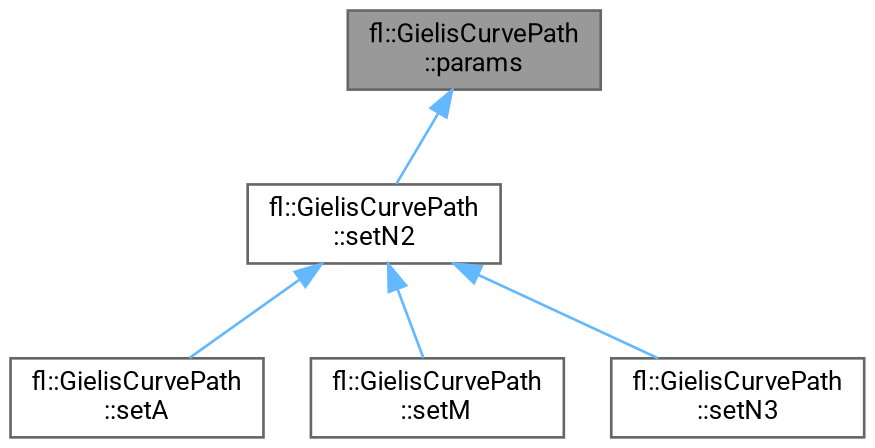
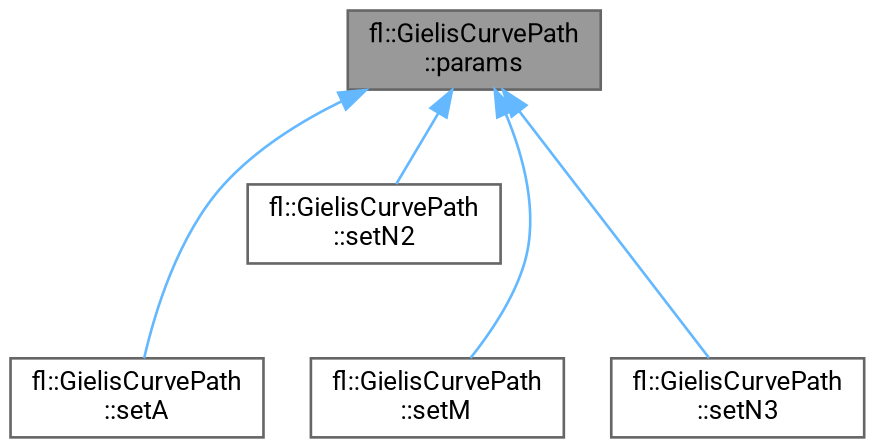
edge "fl::GielisCurvePath ::setN3" -> "fl::GielisCurvePath ::setN2": now "fl::GielisCurvePath ::setN3" -> "fl::GielisCurvePath ::params"
edge "fl::GielisCurvePath ::setA" -> "fl::GielisCurvePath ::setN2": now "fl::GielisCurvePath ::setA" -> "fl::GielisCurvePath ::params"
edge "fl::GielisCurvePath ::setM" -> "fl::GielisCurvePath ::setN2": now "fl::GielisCurvePath ::setM" -> "fl::GielisCurvePath ::params"
